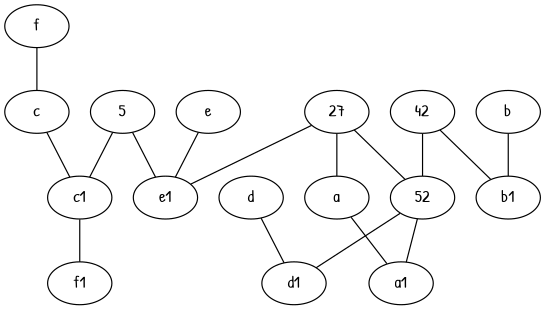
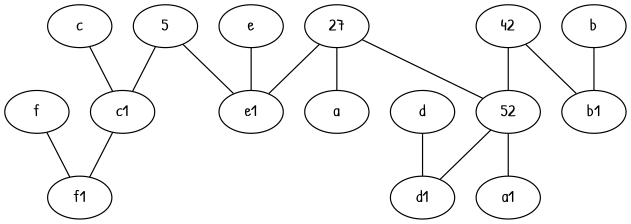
edge "f" -- "c": now "f" -- "f1"
edge "a" -- "a1": removed
